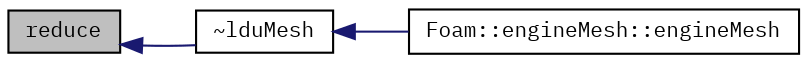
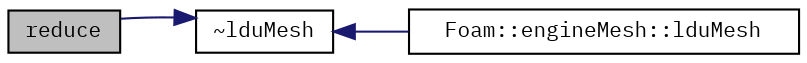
node "Foam::engineMesh::engineMesh": label "Foam::engineMesh::engineMesh" -> "Foam::engineMesh::lduMesh"
edge "~lduMesh" -> "reduce": reversed
